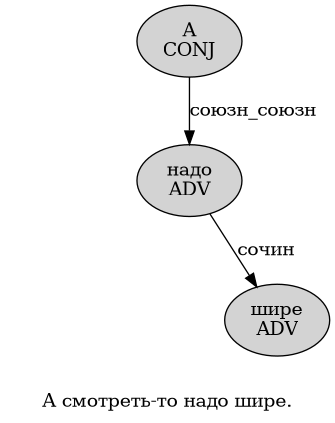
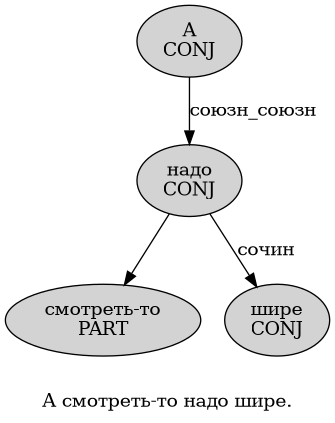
node "надо ADV": label "надо ADV" -> "надо CONJ"
node "смотреть-то PART": added
node "шире ADV": label "шире ADV" -> "шире CONJ"
